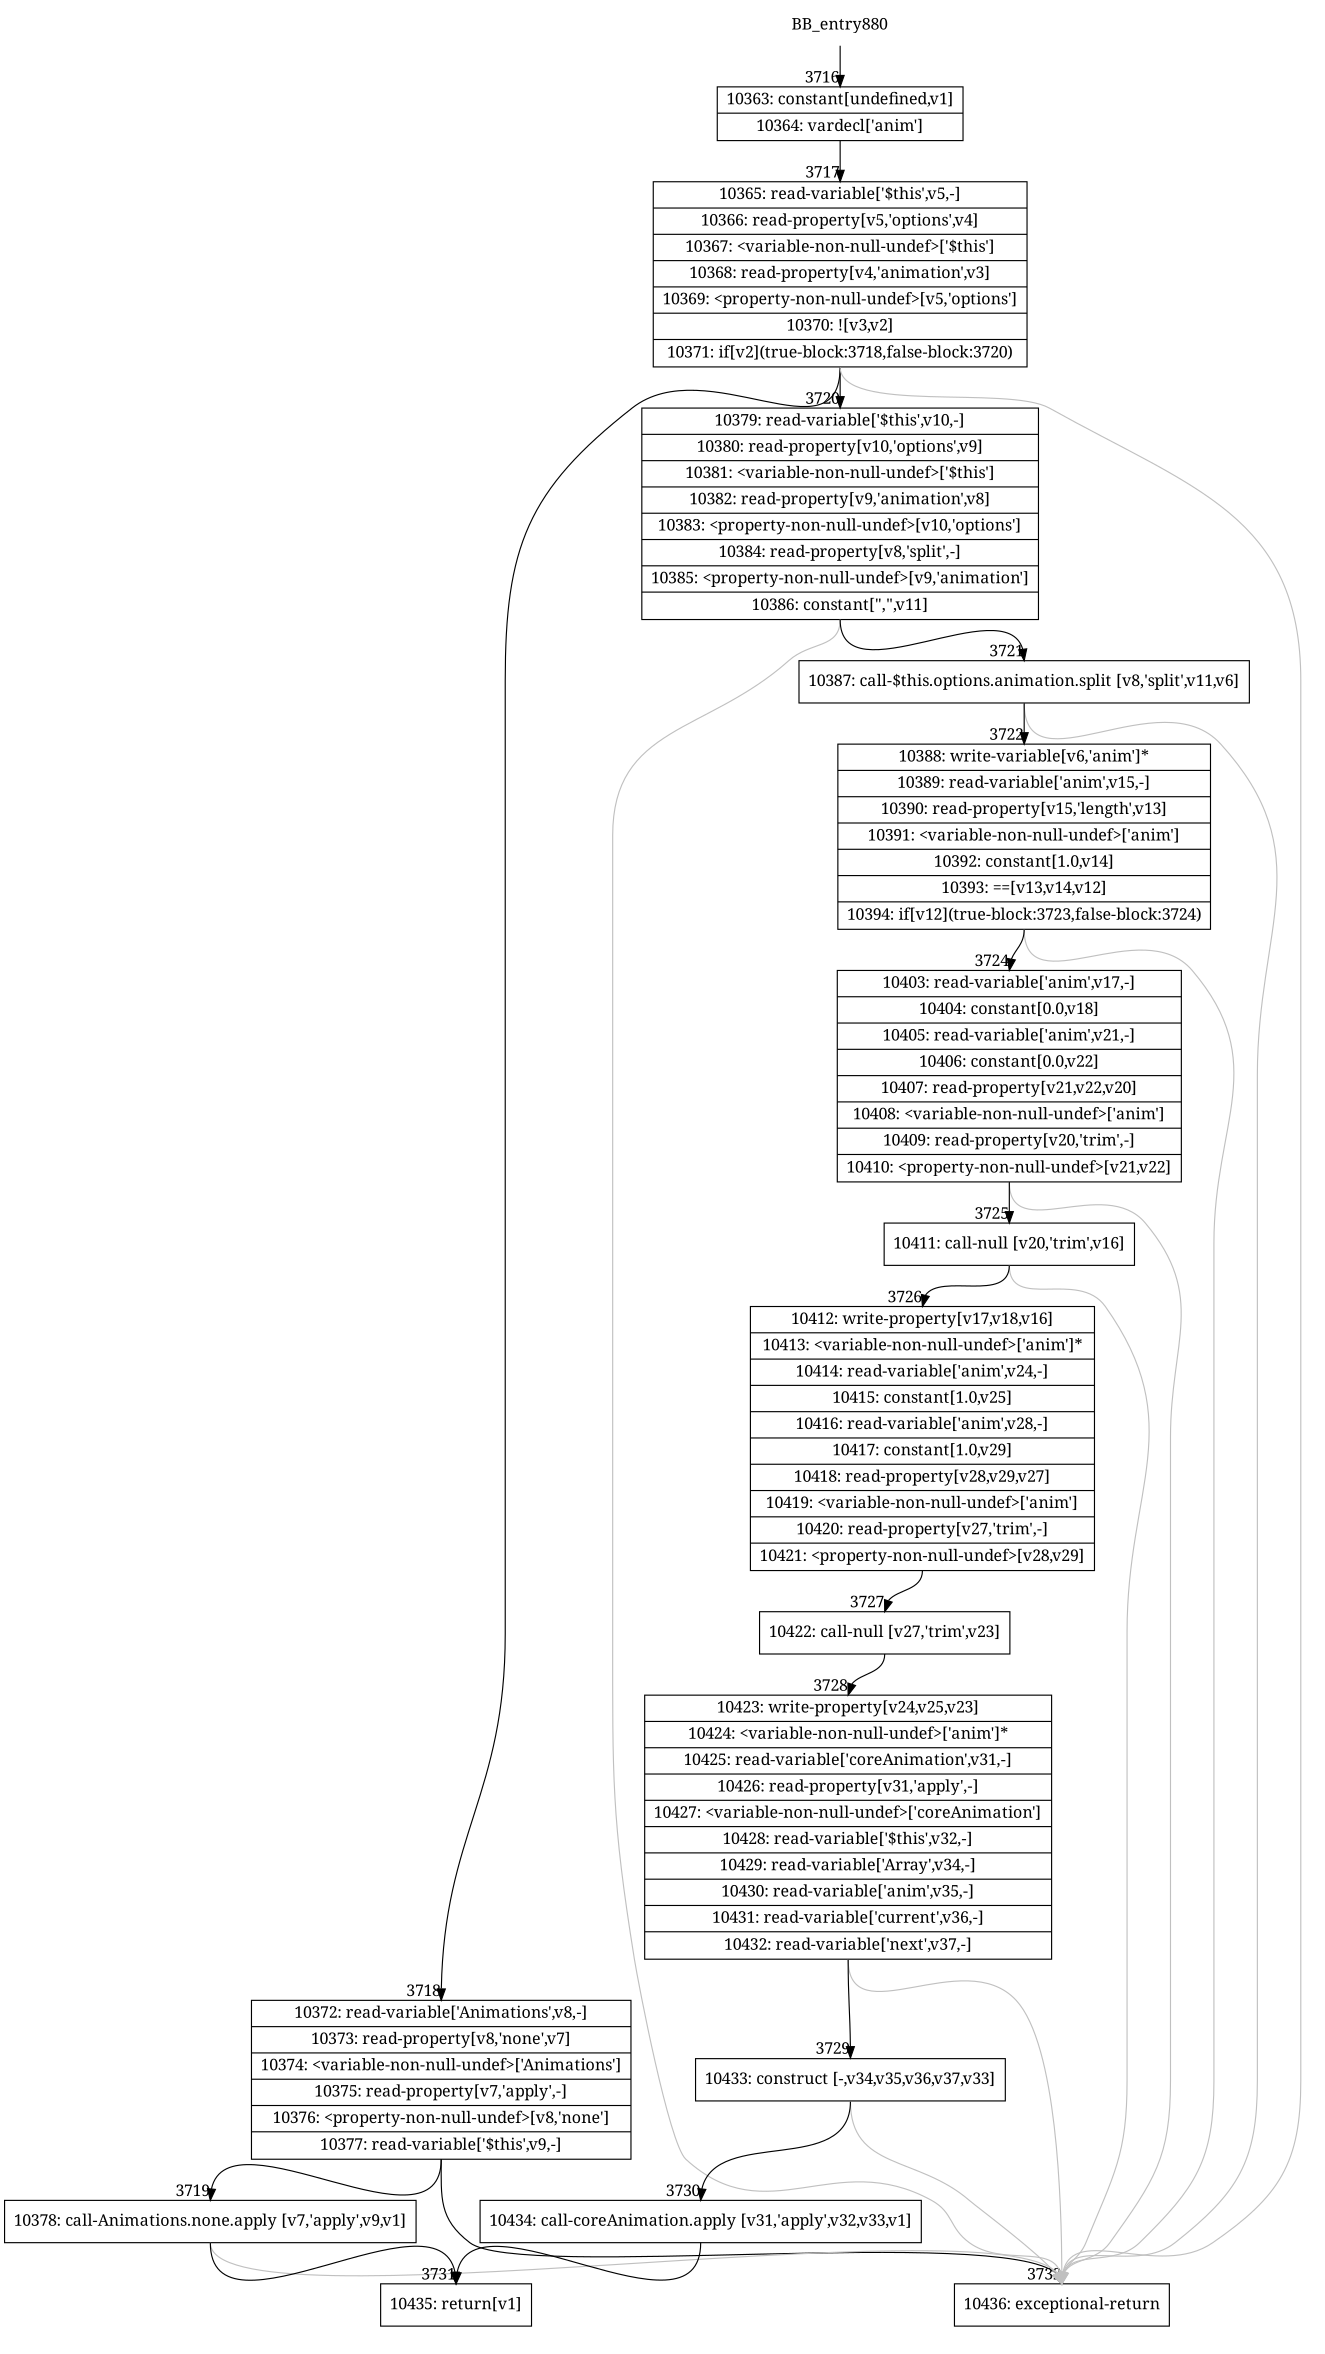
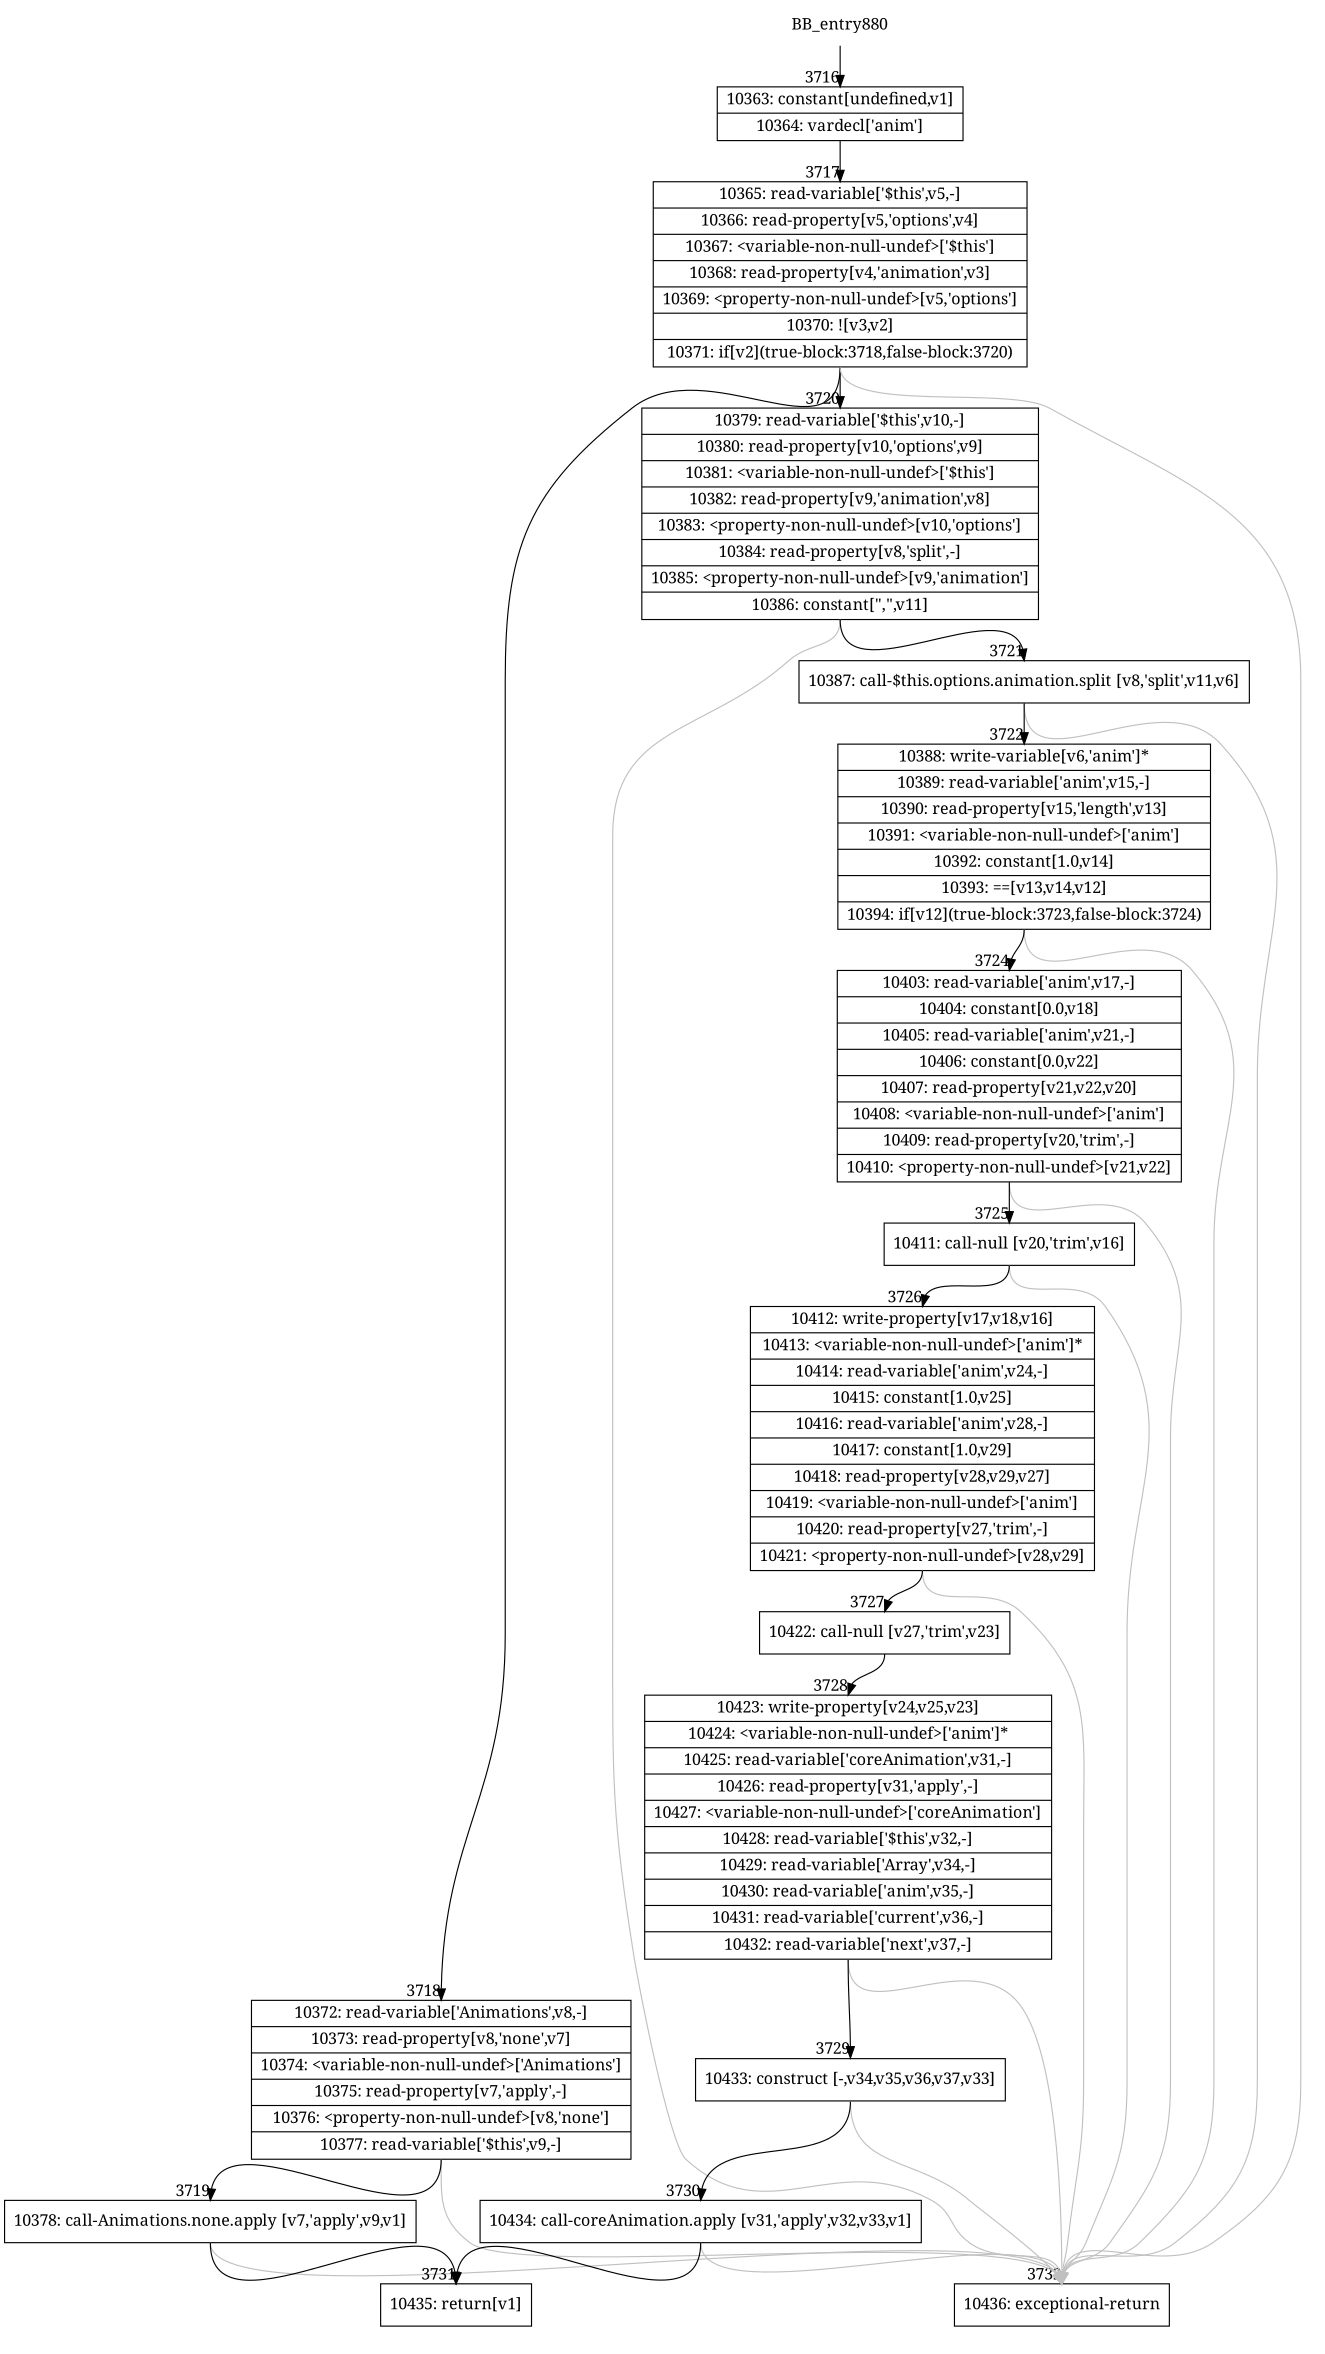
edge "10412: write-property[v17,v18,v16]" -> "10436: exceptional-return": added
edge "10372: read-variable['Animations',v8,-]" -> "10436: exceptional-return": color black -> gray
edge "10434: call-coreAnimation.apply [v31,'apply',v32,v33,v1]" -> "10436: exceptional-return": added
